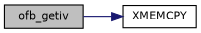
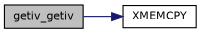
node "ofb_getiv": label "ofb_getiv" -> "getiv_getiv"
